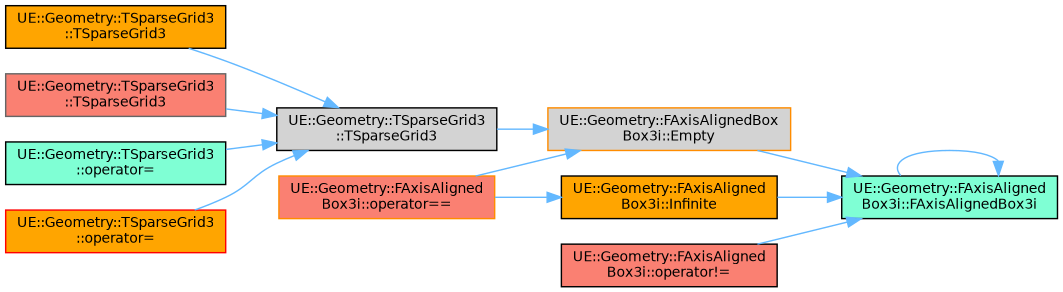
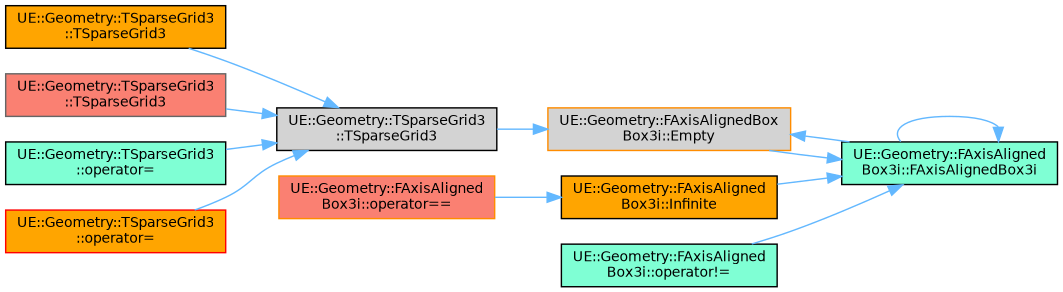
edge "UE::Geometry::FAxisAligned Box3i::operator==" -> "UE::Geometry::FAxisAlignedBox Box3i::Empty": now "UE::Geometry::FAxisAligned Box3i::FAxisAlignedBox3i" -> "UE::Geometry::FAxisAlignedBox Box3i::Empty"
node "UE::Geometry::FAxisAligned Box3i::operator!=": fillcolor salmon -> aquamarine
